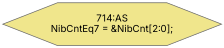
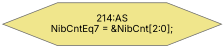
node "714:AS NibCntEq7 = &NibCnt[2:0];": label "714:AS NibCntEq7 = &NibCnt[2:0];" -> "214:AS NibCntEq7 = &NibCnt[2:0];"
